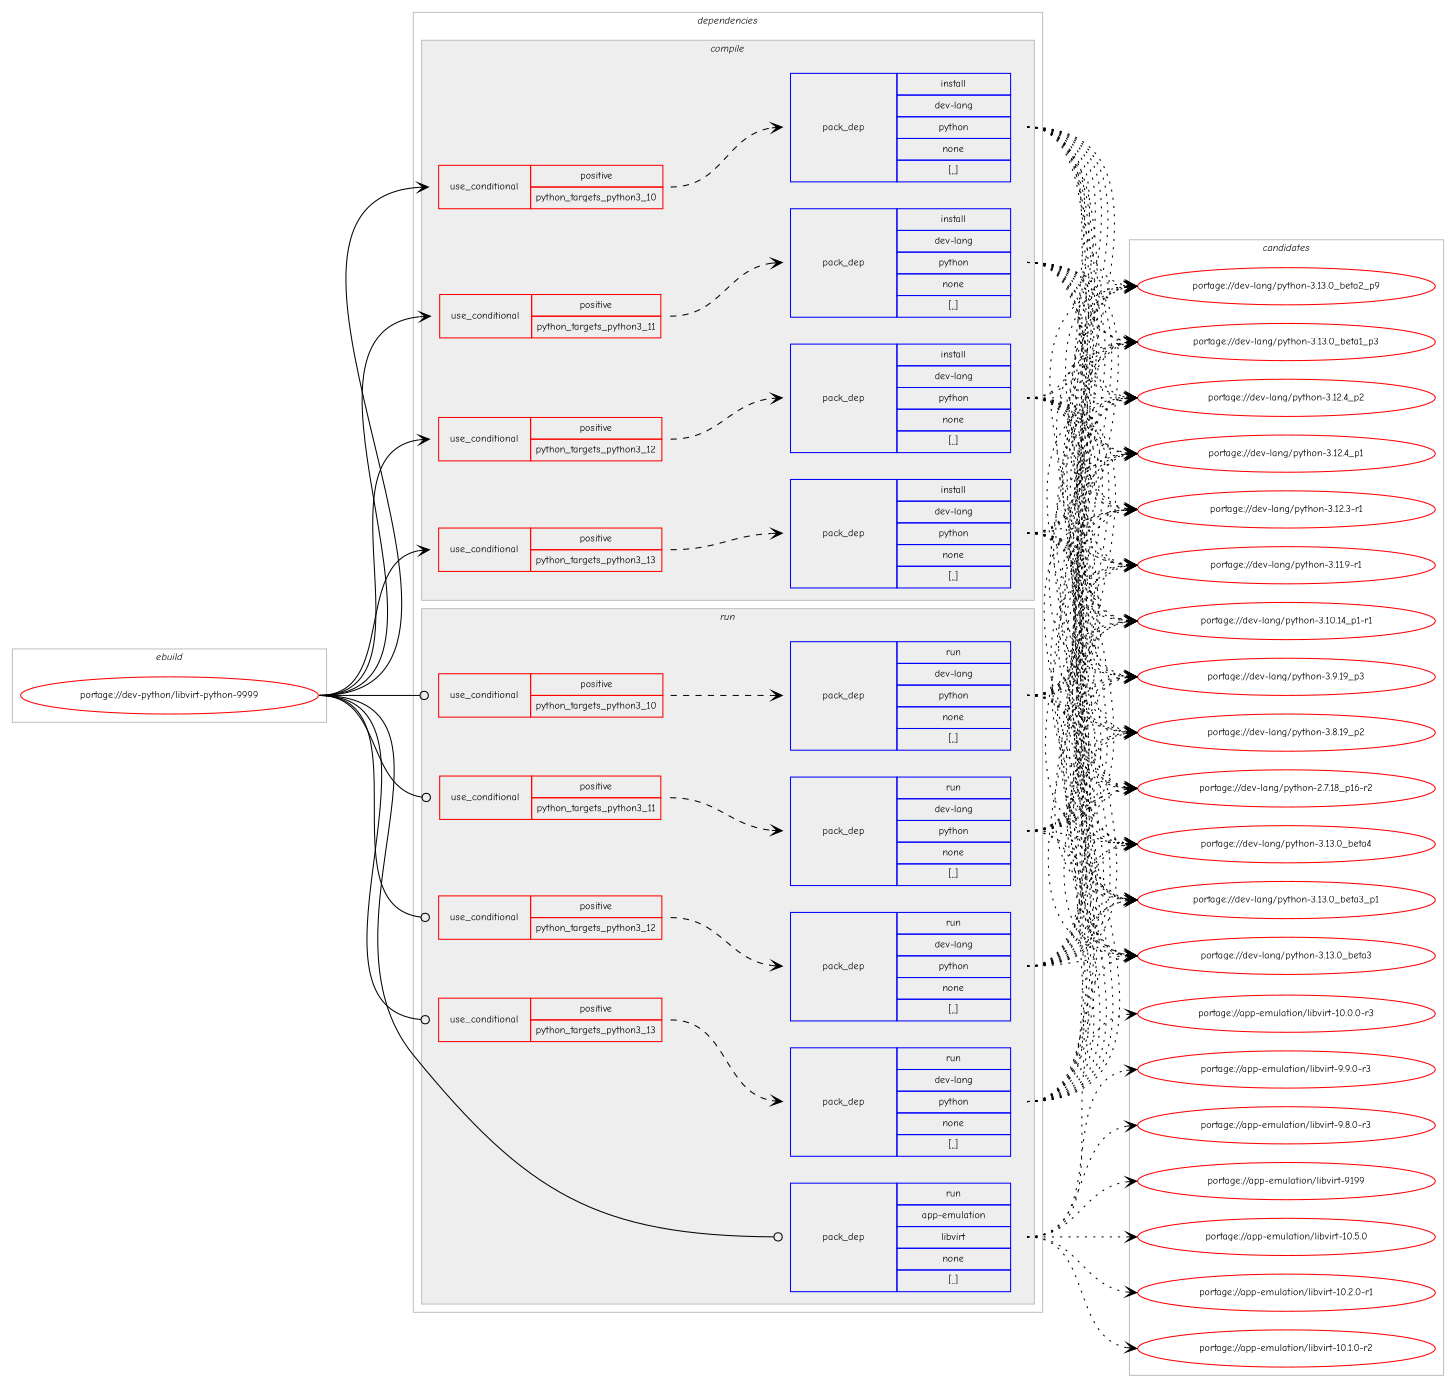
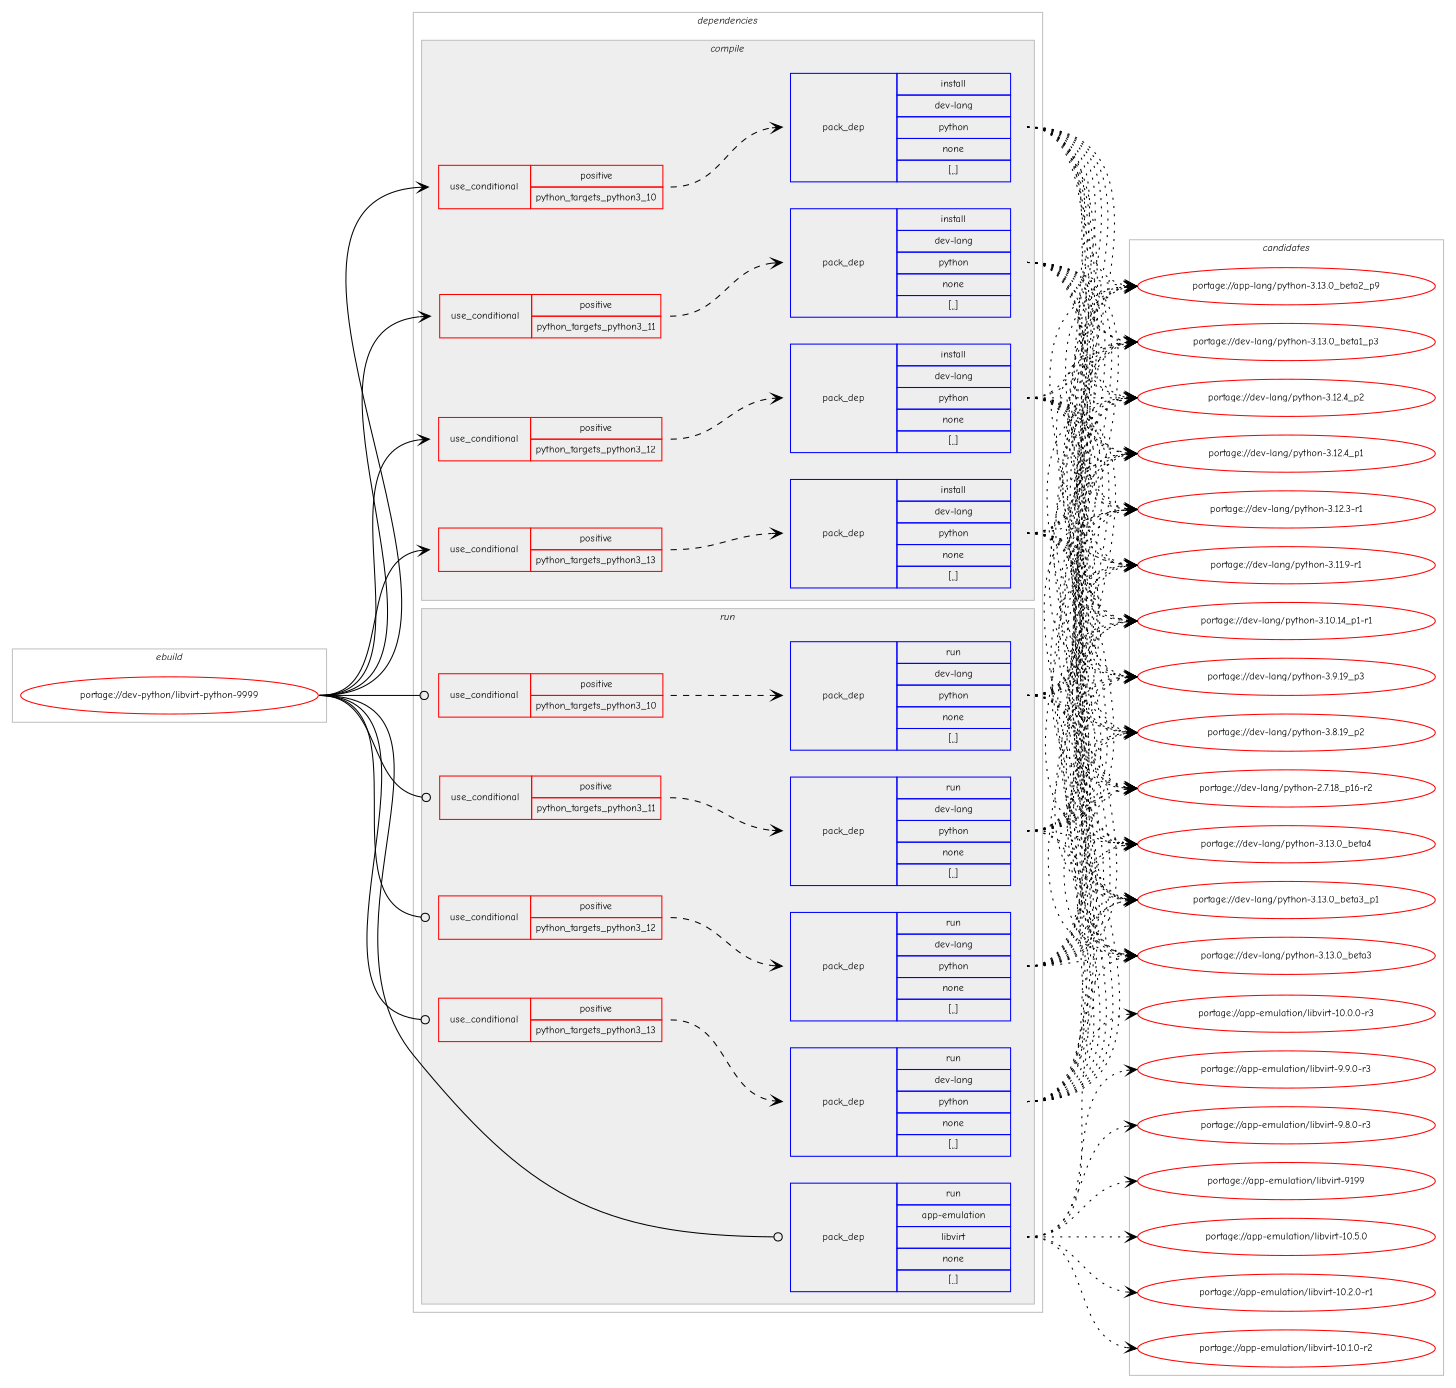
node "portage://dev-lang/python-3.13.0_beta2_p9": label "portage://dev-lang/python-3.13.0_beta2_p9" -> "portage://app-lang/python-3.13.0_beta2_p9"
